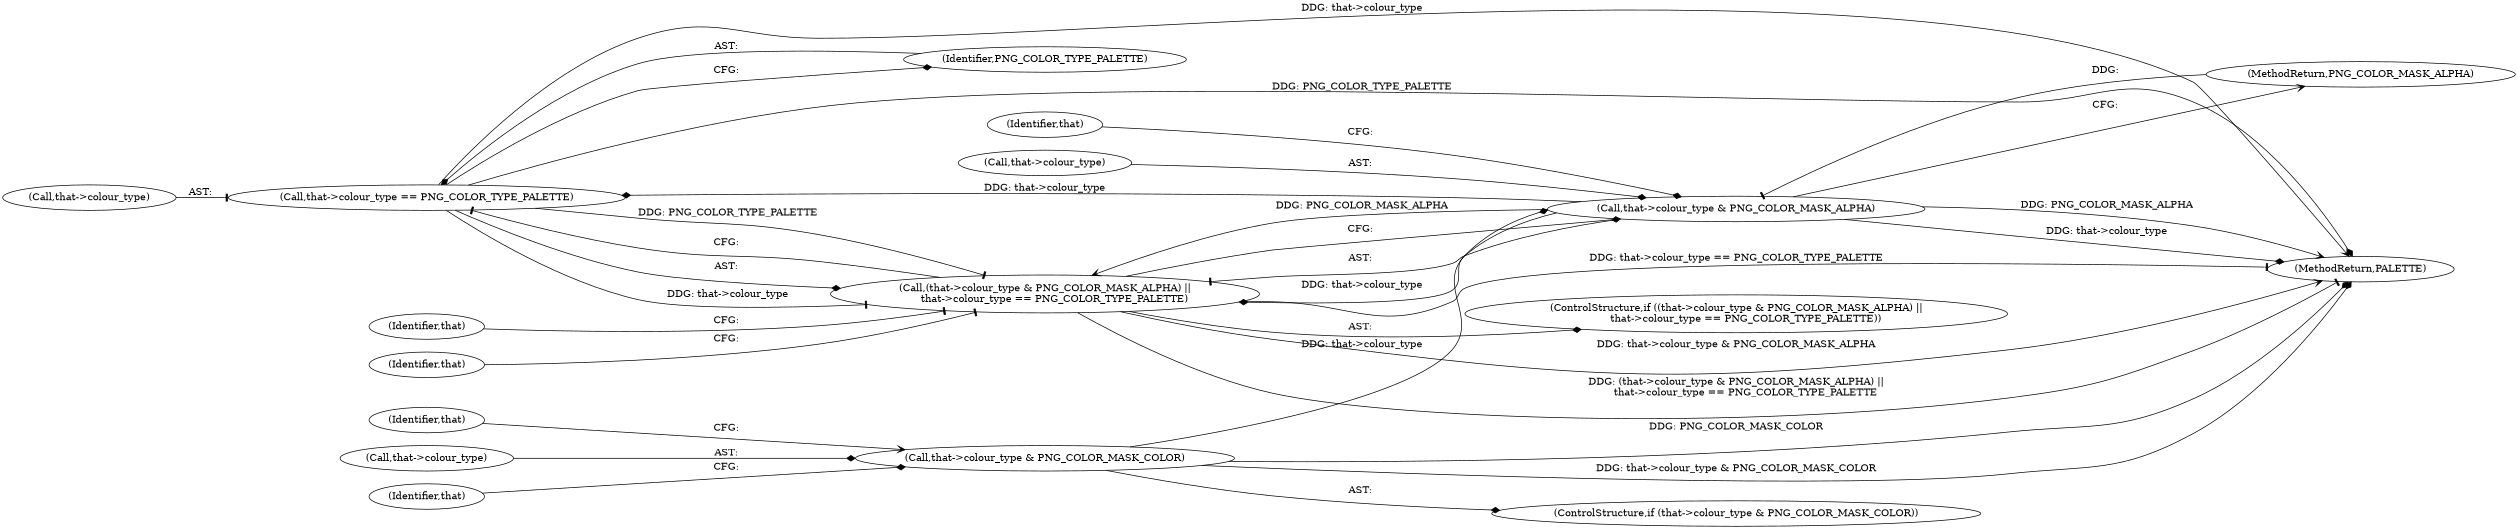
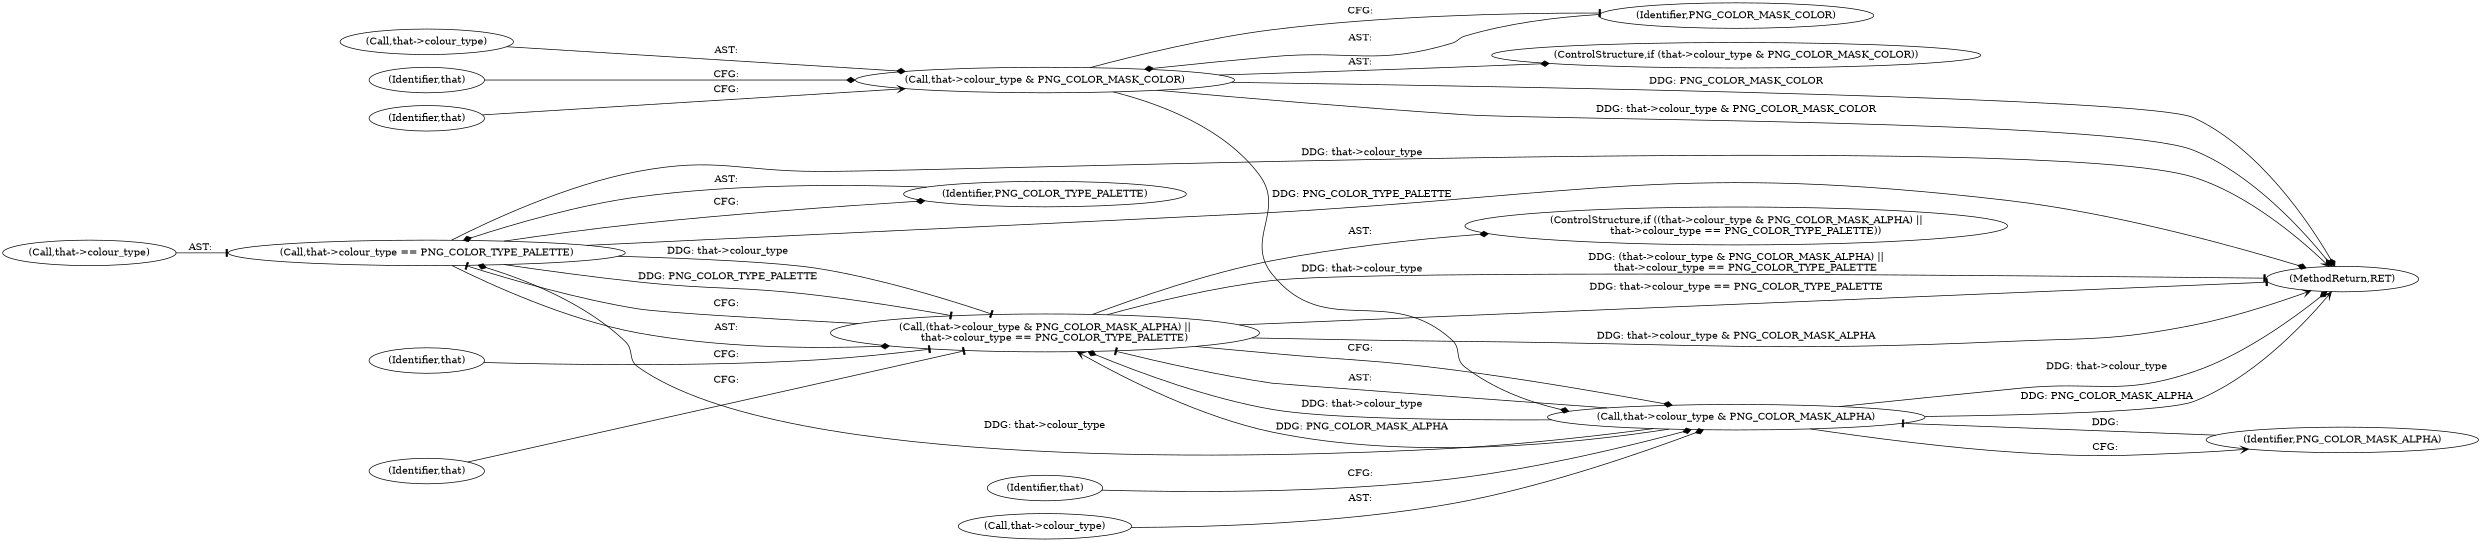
node "(Identifier,PNG_COLOR_MASK_COLOR)": added
node "(MethodReturn,PNG_COLOR_MASK_ALPHA)": label "(MethodReturn,PNG_COLOR_MASK_ALPHA)" -> "(Identifier,PNG_COLOR_MASK_ALPHA)"
node "(MethodReturn,PALETTE)": label "(MethodReturn,PALETTE)" -> "(MethodReturn,RET)"
